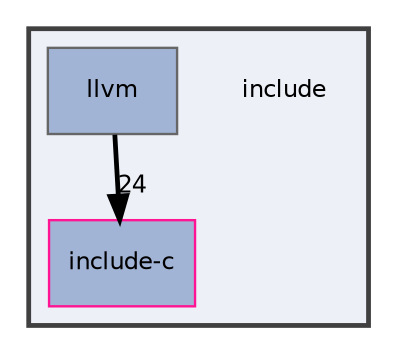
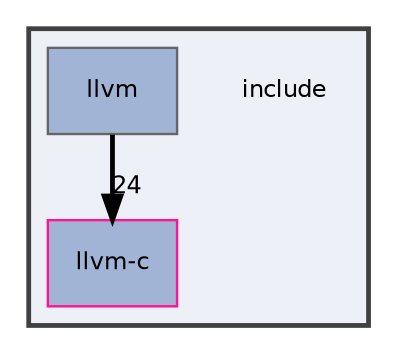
node "include-c": label "include-c" -> "llvm-c"
